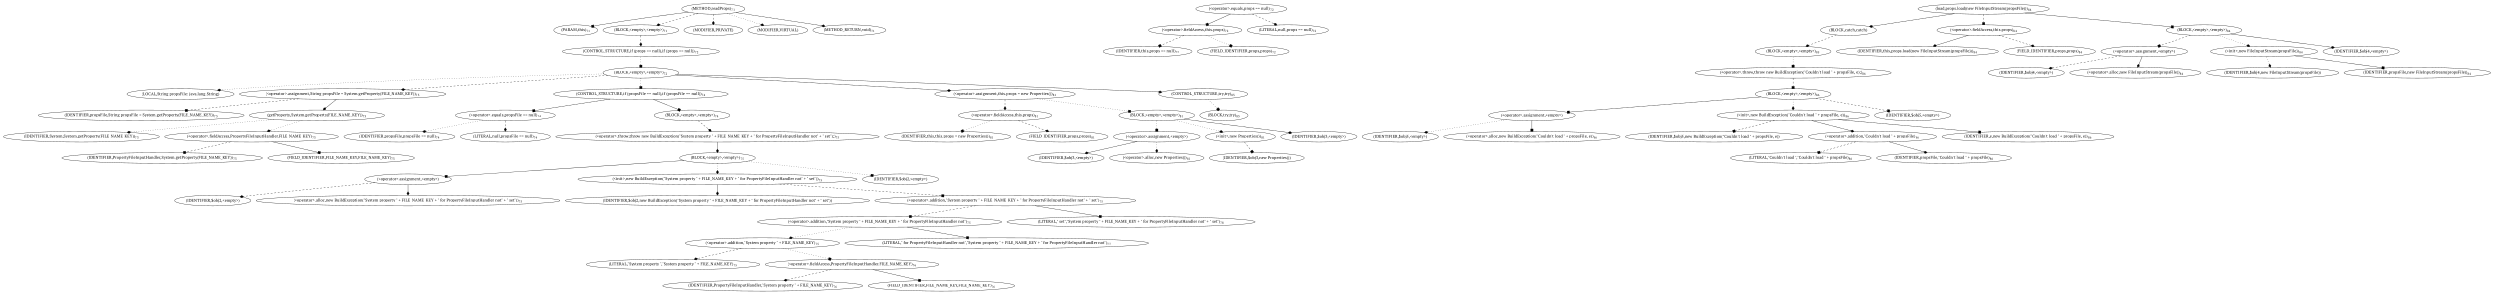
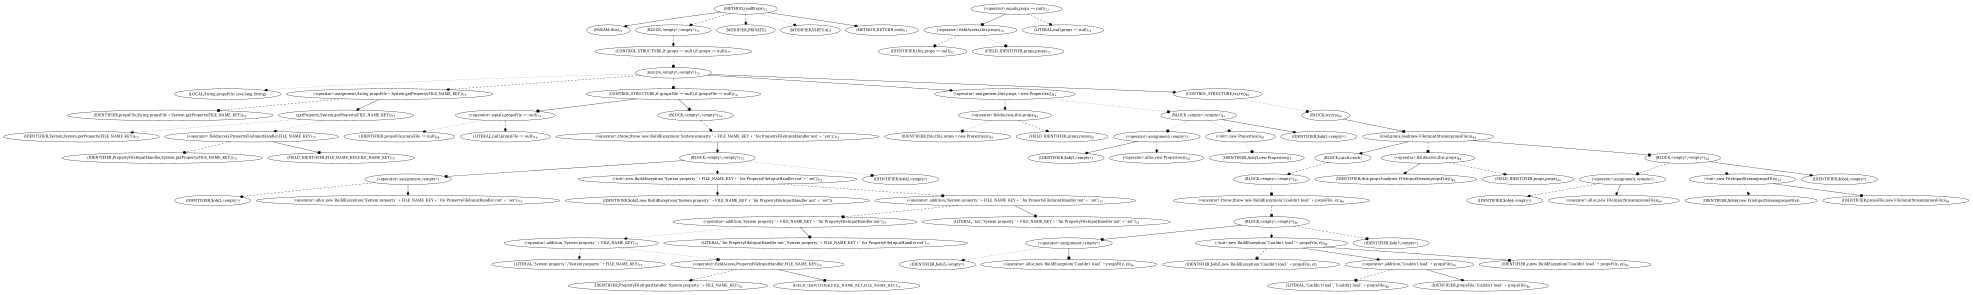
edge "(METHOD,readProps)" -> "(PARAM,this)": arrowhead box -> diamond
edge "(BLOCK,try,try)" -> "(load,props.load(new FileInputStream(propsFile)))": added
node "(IDENTIFIER,propsFile,propsFile == null)": text "74" -> "64"
edge "(<init>,new Properties())" -> "(IDENTIFIER,$obj3,new Properties())": style dashed -> dotted
